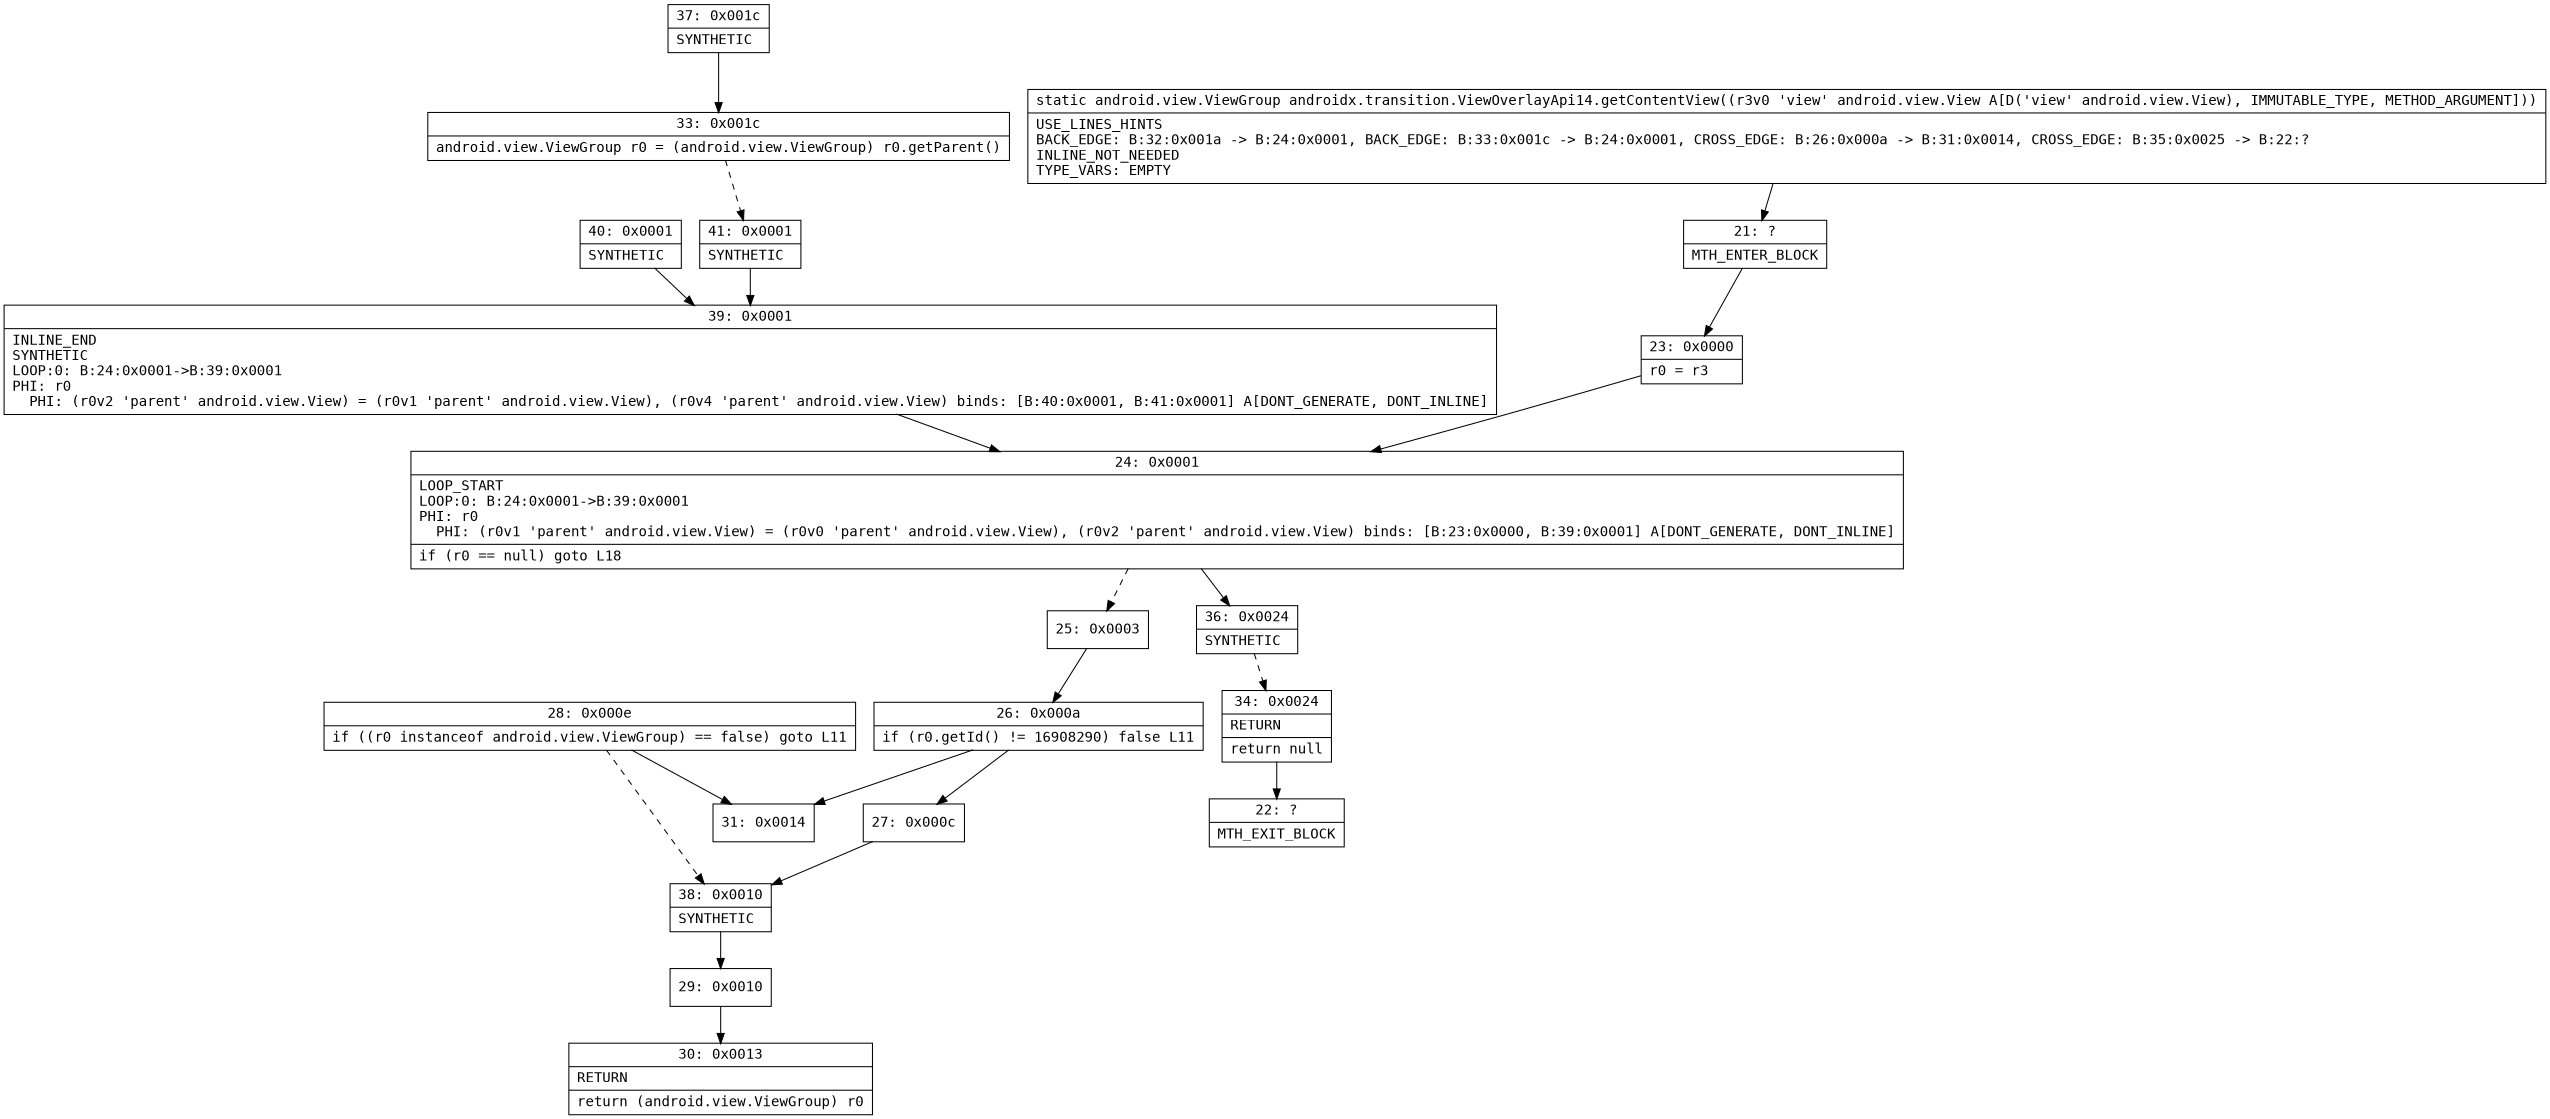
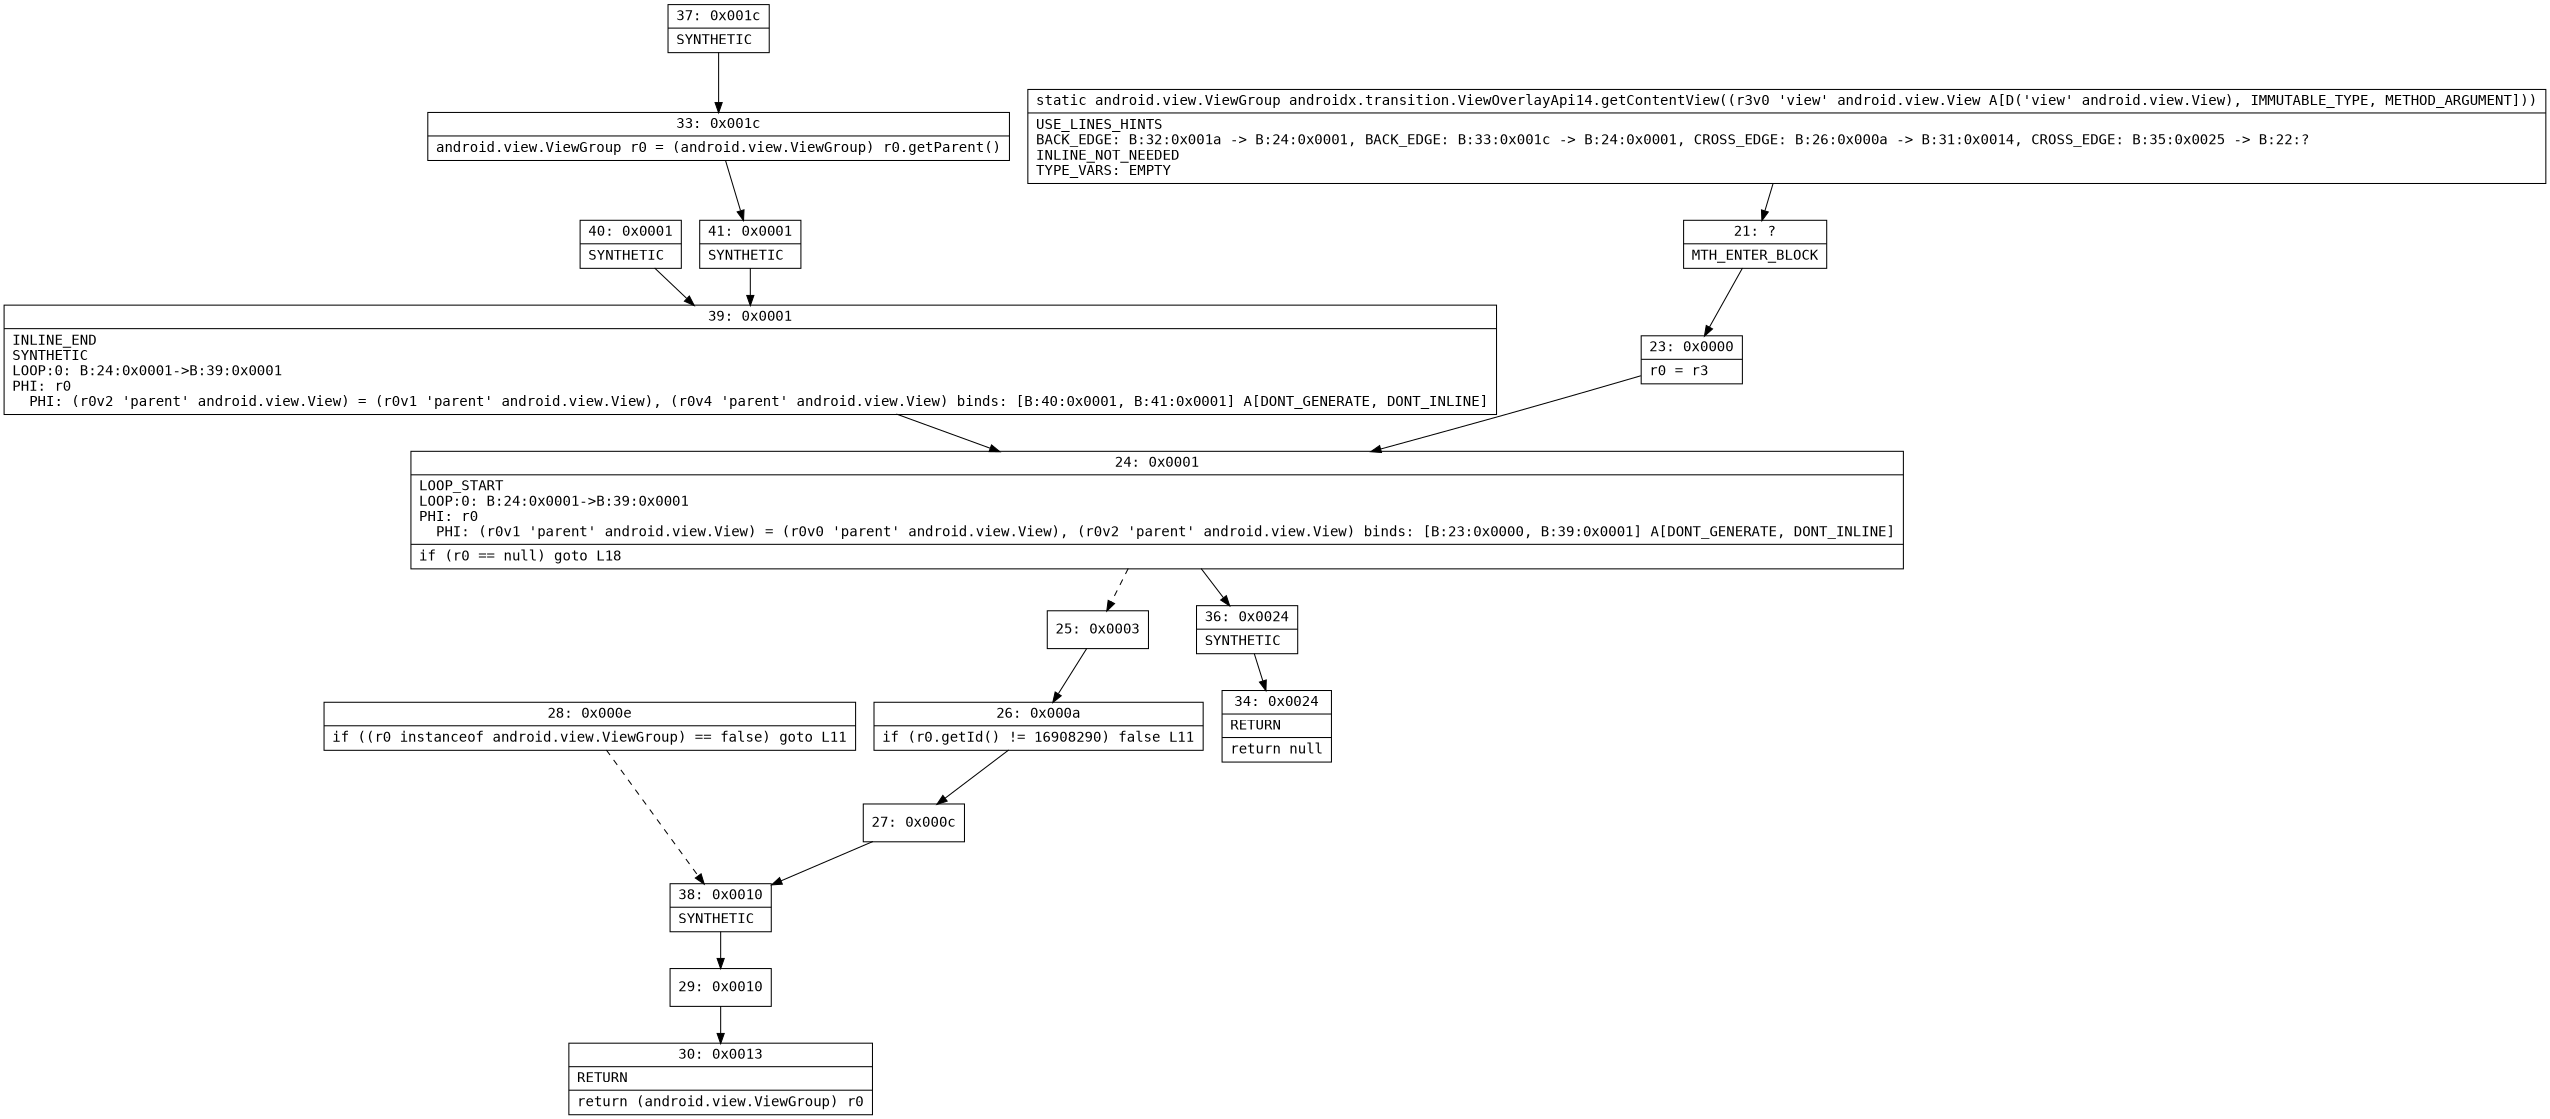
edge "33: 0x001c" -> "41: 0x0001": style dashed -> solid
edge "36: 0x0024" -> "34: 0x0024": style dashed -> solid
node "31: 0x0014": removed
node "22: ?": removed
